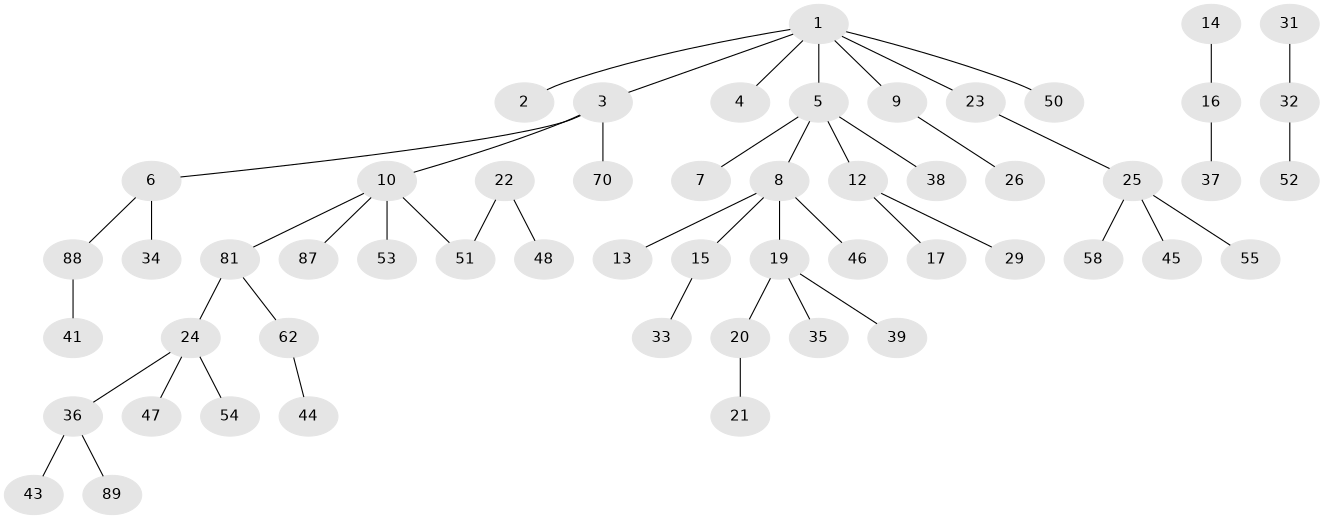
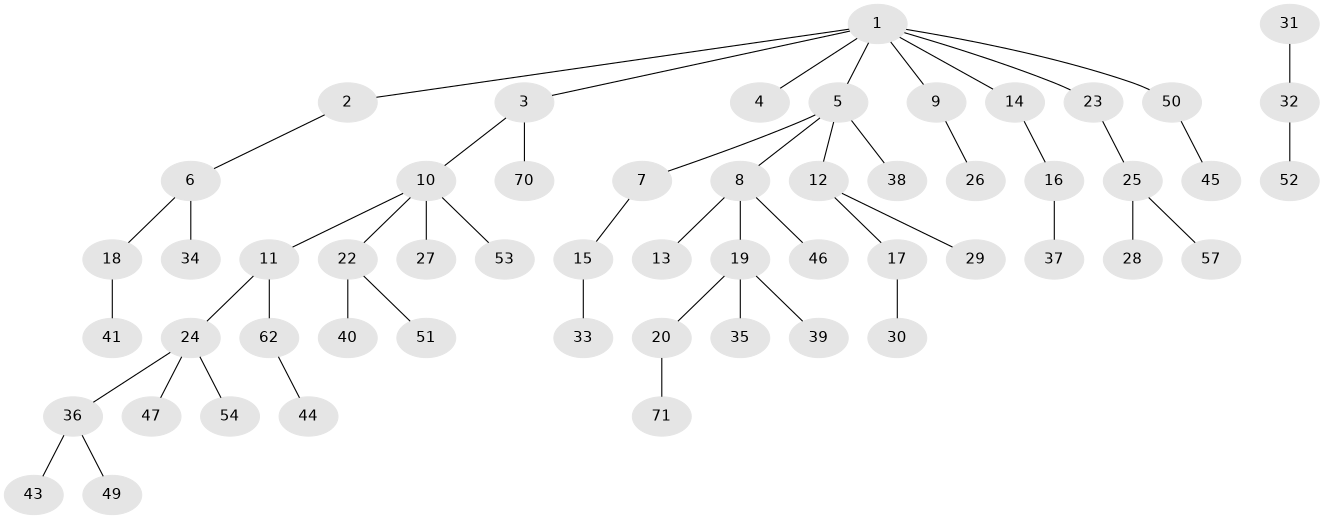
edge "1" -- "14": added
edge "3" -- "6": now "2" -- "6"
edge "10" -- "51": now "10" -- "22"
edge "8" -- "15": now "7" -- "15"
edge "25" -- "45": now "50" -- "45"
node "88": label "88" -> "18"
node "81": label "81" -> "11"
node "87": label "87" -> "27"
node "48": label "48" -> "40"
node "58": label "58" -> "28"
node "55": label "55" -> "57"
node "30": added
node "21": label "21" -> "71"
node "89": label "89" -> "49"
